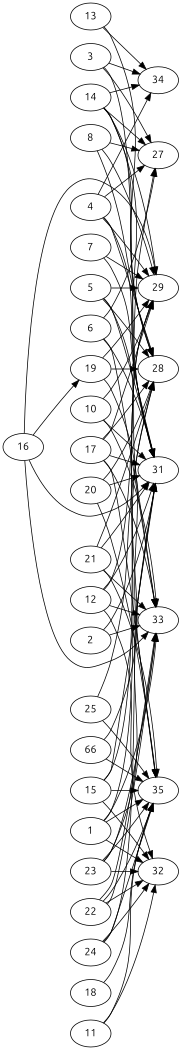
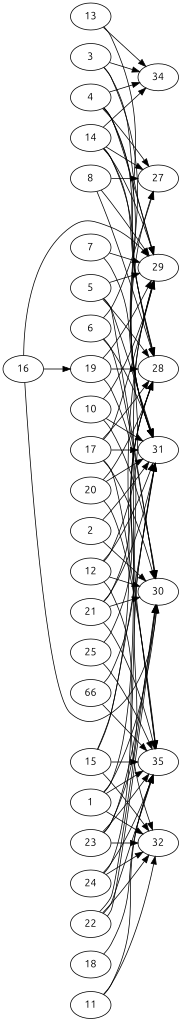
edge "3" -> "27": now "3" -> "29"
edge "16" -> "31": removed
node "33": label "33" -> "30"
